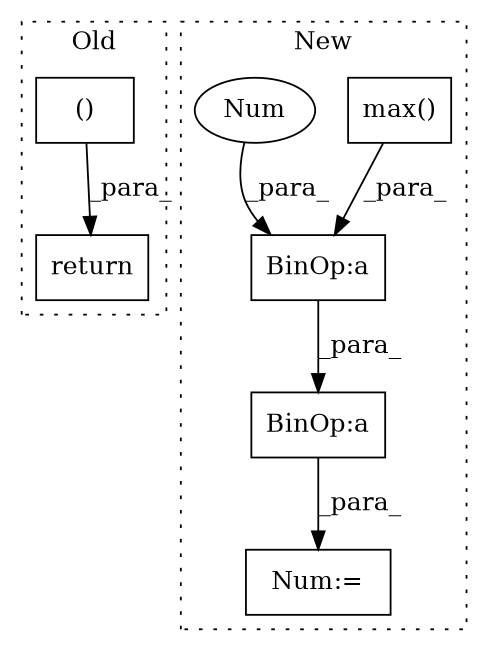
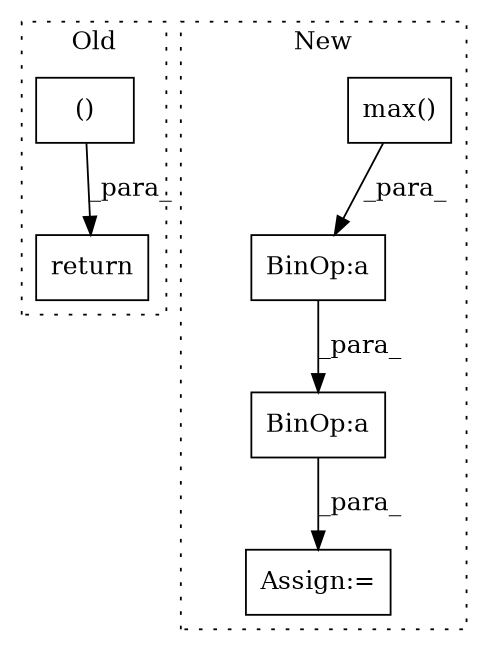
node "Num": removed
node "Num:=": label "Num:=" -> "Assign:="
